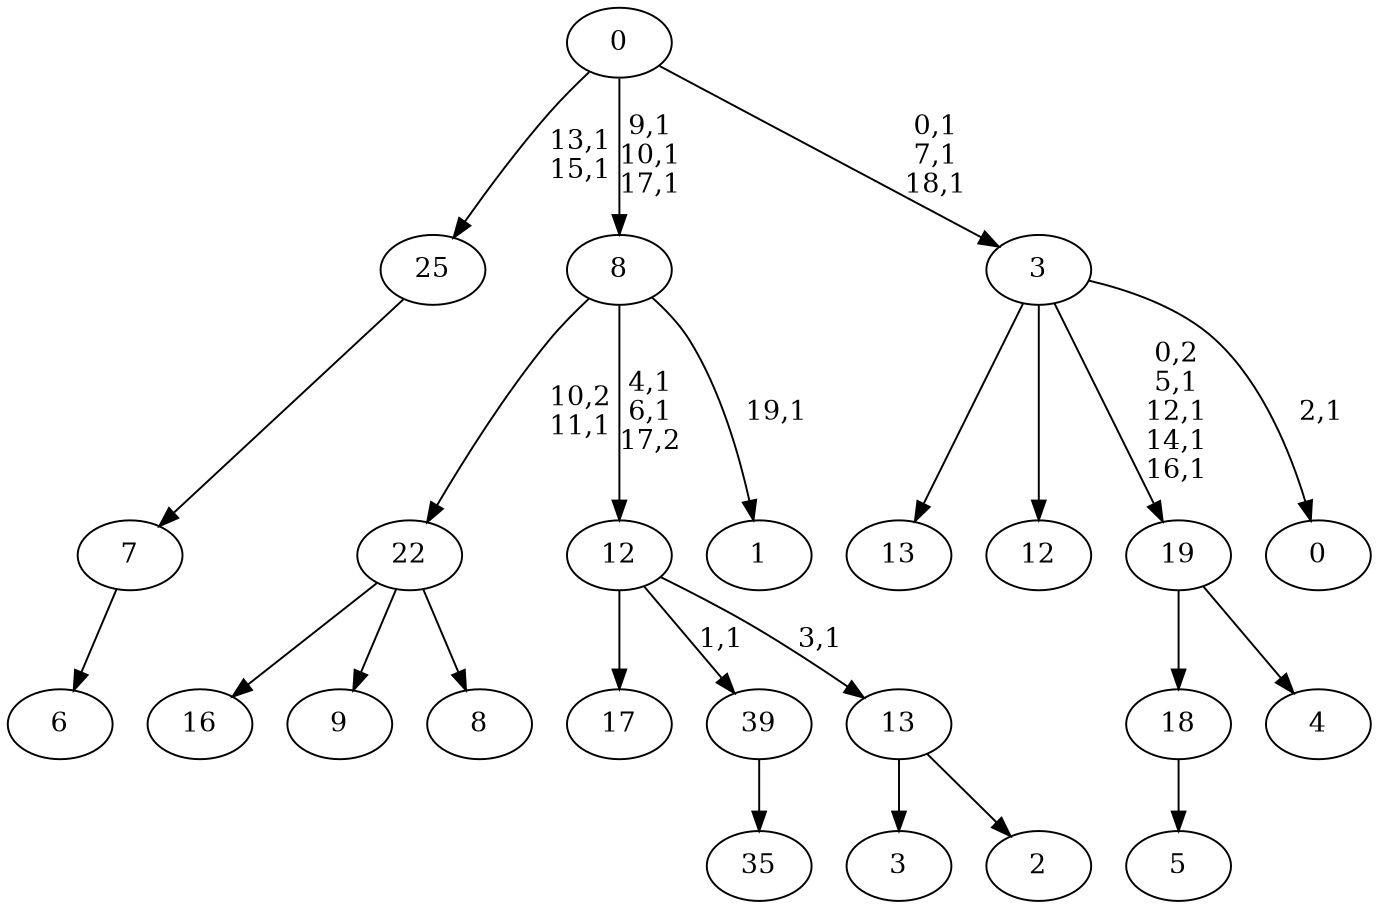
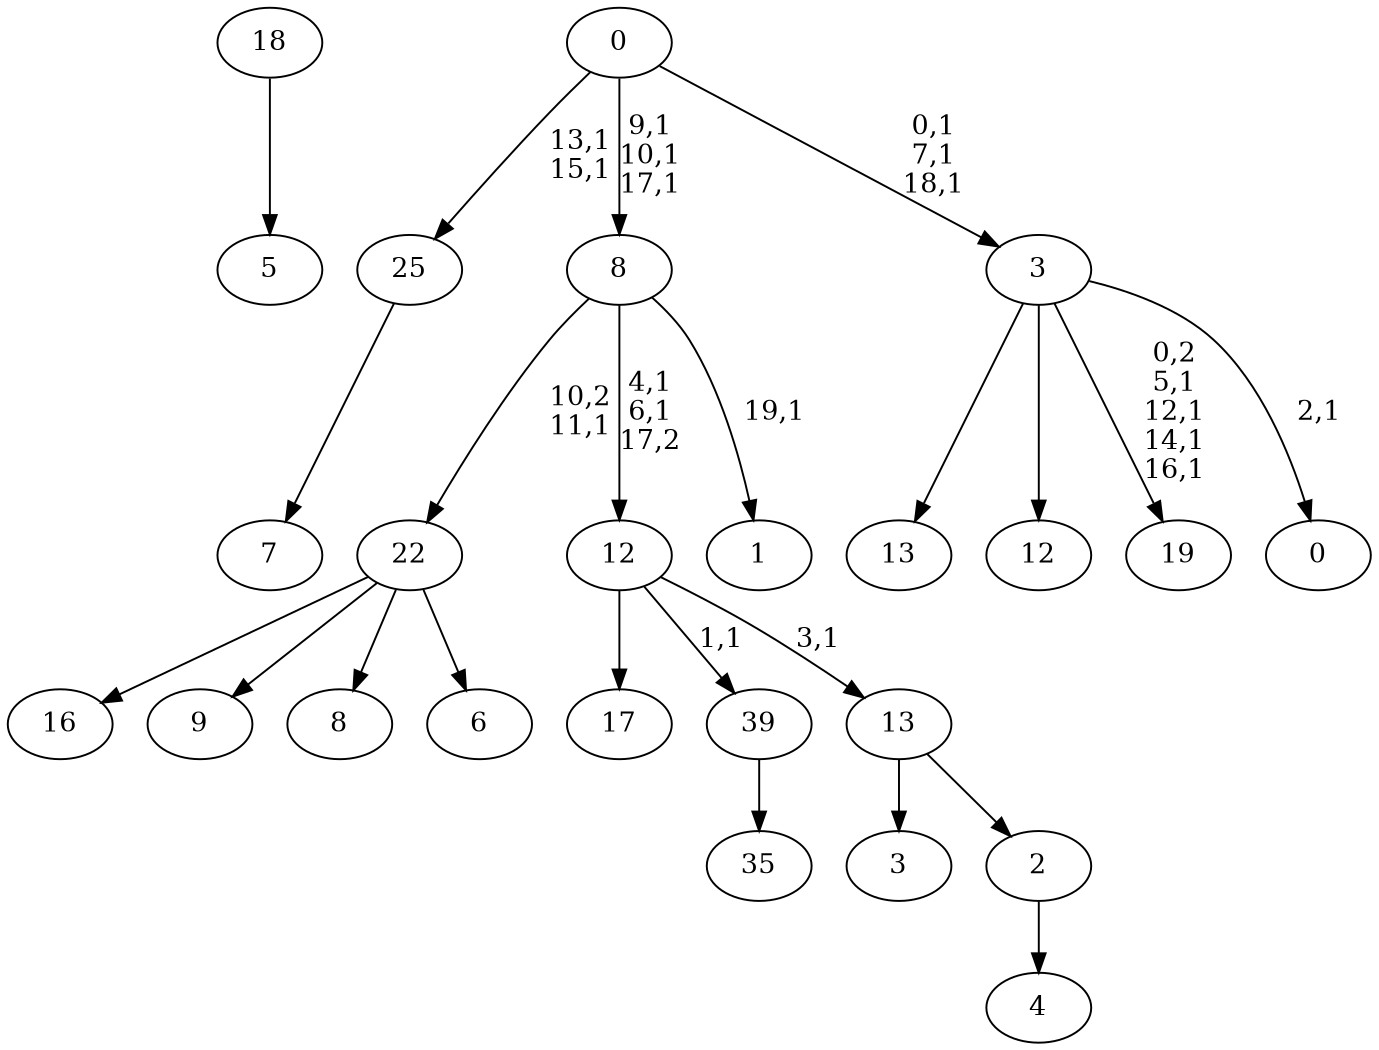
edge "19" -> "18": removed
edge "7" -> "6": now "22" -> "6"
edge "19" -> "4": now "2" -> "4"
